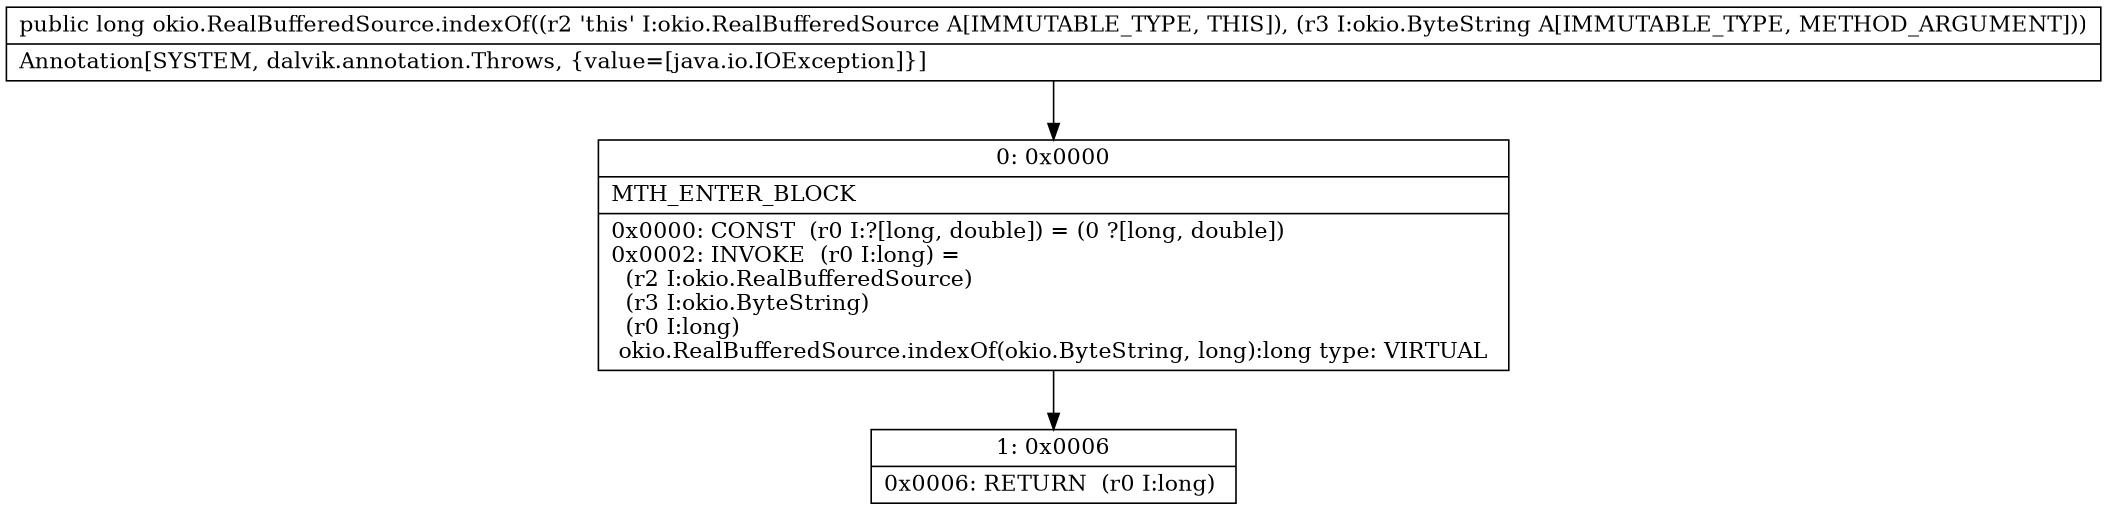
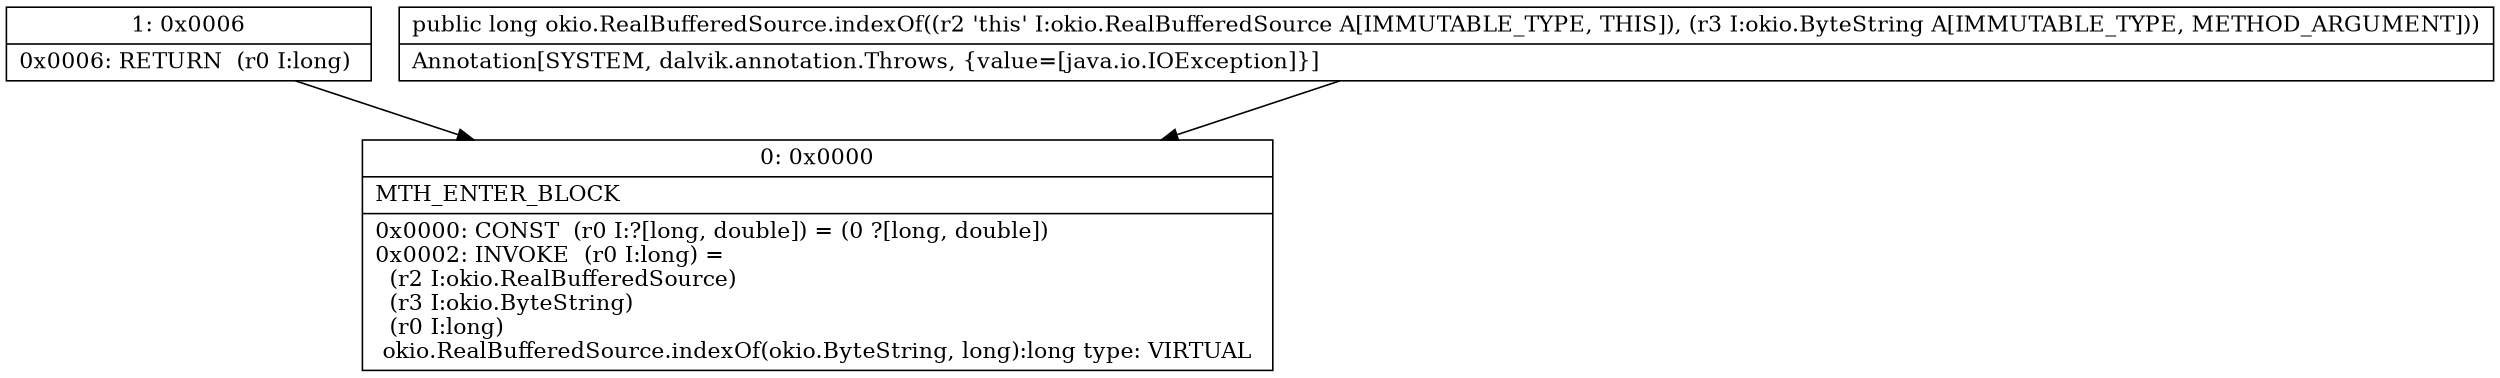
edge "0: 0x0000" -> "1: 0x0006": reversed
